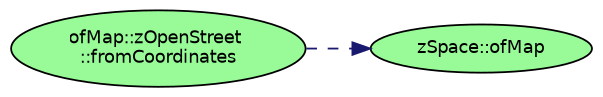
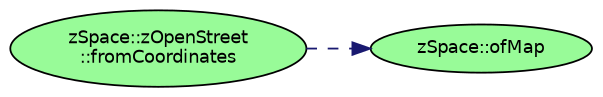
node "ofMap::zOpenStreet ::fromCoordinates": label "ofMap::zOpenStreet ::fromCoordinates" -> "zSpace::zOpenStreet ::fromCoordinates"
